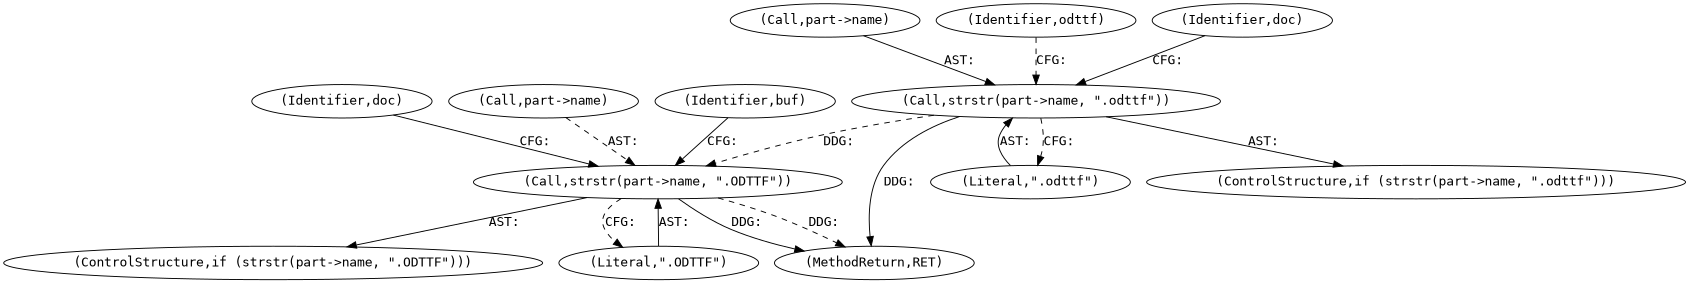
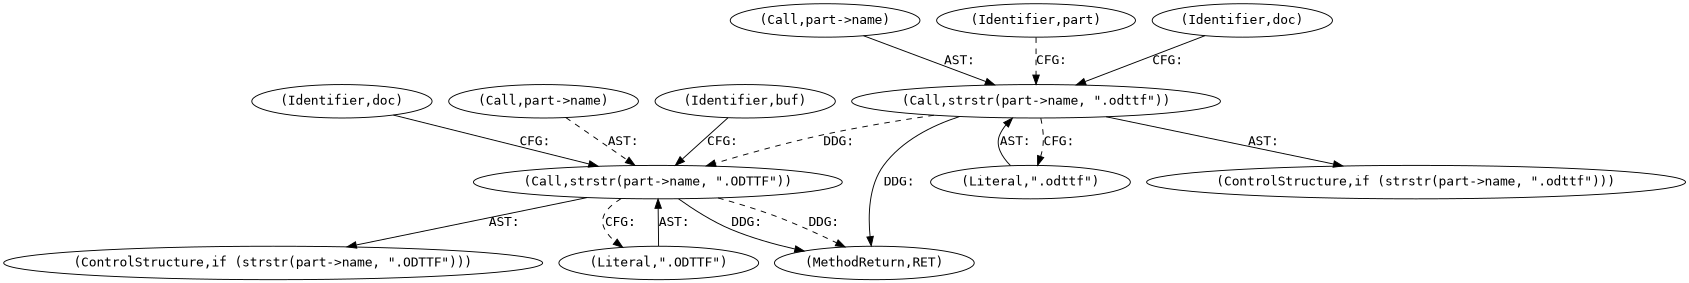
node "(Identifier,odttf)": label "(Identifier,odttf)" -> "(Identifier,part)"
